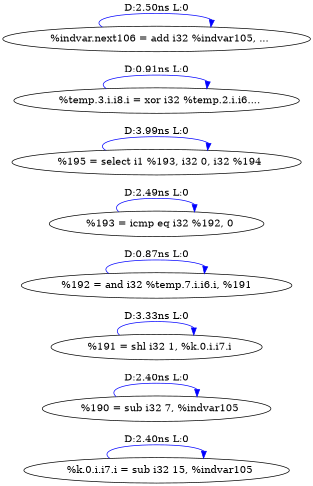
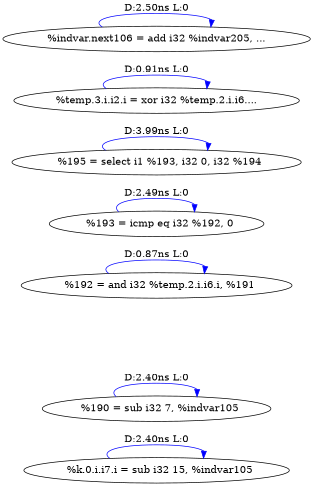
node "%indvar.next106 = add i32 %indvar105, ...": label "%indvar.next106 = add i32 %indvar105, ..." -> "%indvar.next106 = add i32 %indvar205, ..."
node "%temp.3.i.i8.i = xor i32 %temp.2.i.i6....": label "%temp.3.i.i8.i = xor i32 %temp.2.i.i6...." -> "%temp.3.i.i2.i = xor i32 %temp.2.i.i6...."
node "%192 = and i32 %temp.7.i.i6.i, %191": label "%192 = and i32 %temp.7.i.i6.i, %191" -> "%192 = and i32 %temp.2.i.i6.i, %191"
node "%191 = shl i32 1, %k.0.i.i7.i": removed
